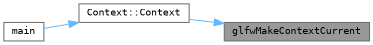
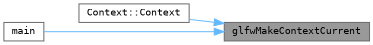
edge "main" -> "Context::Context": now "main" -> "glfwMakeContextCurrent"
